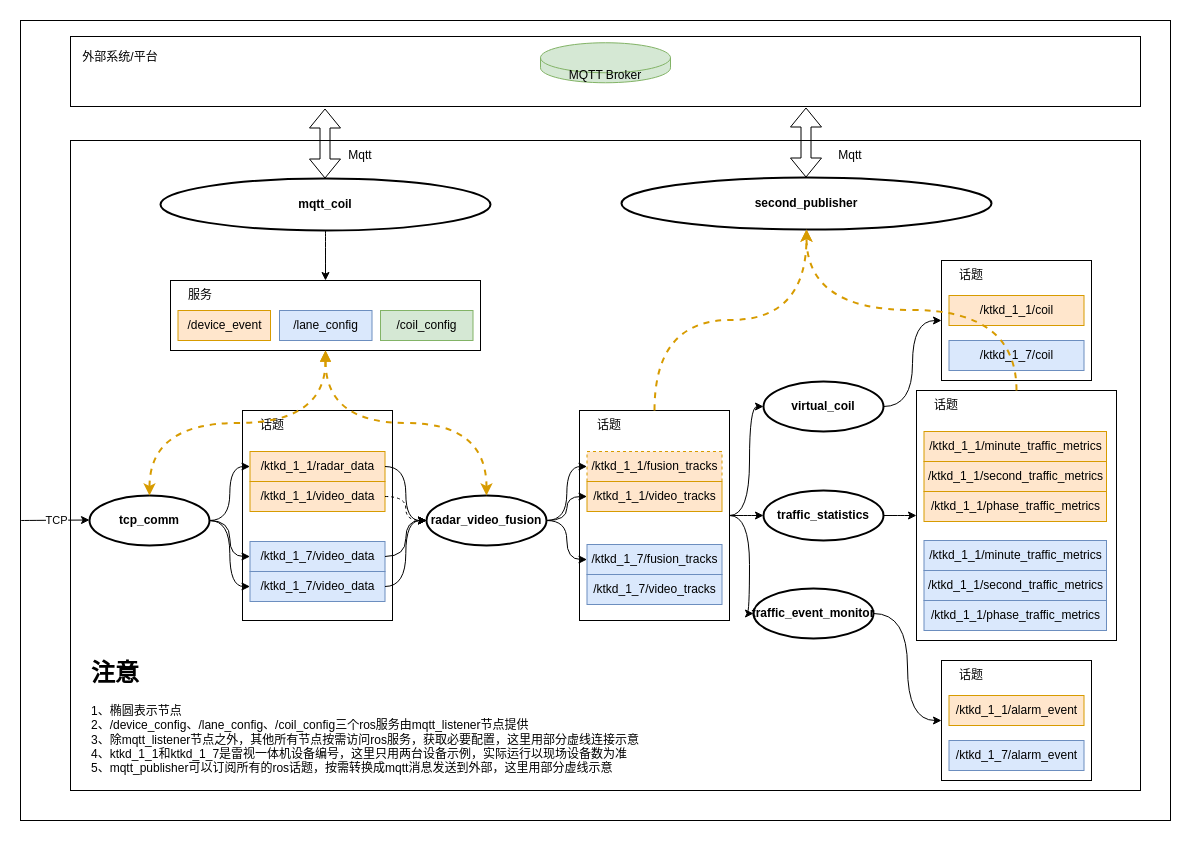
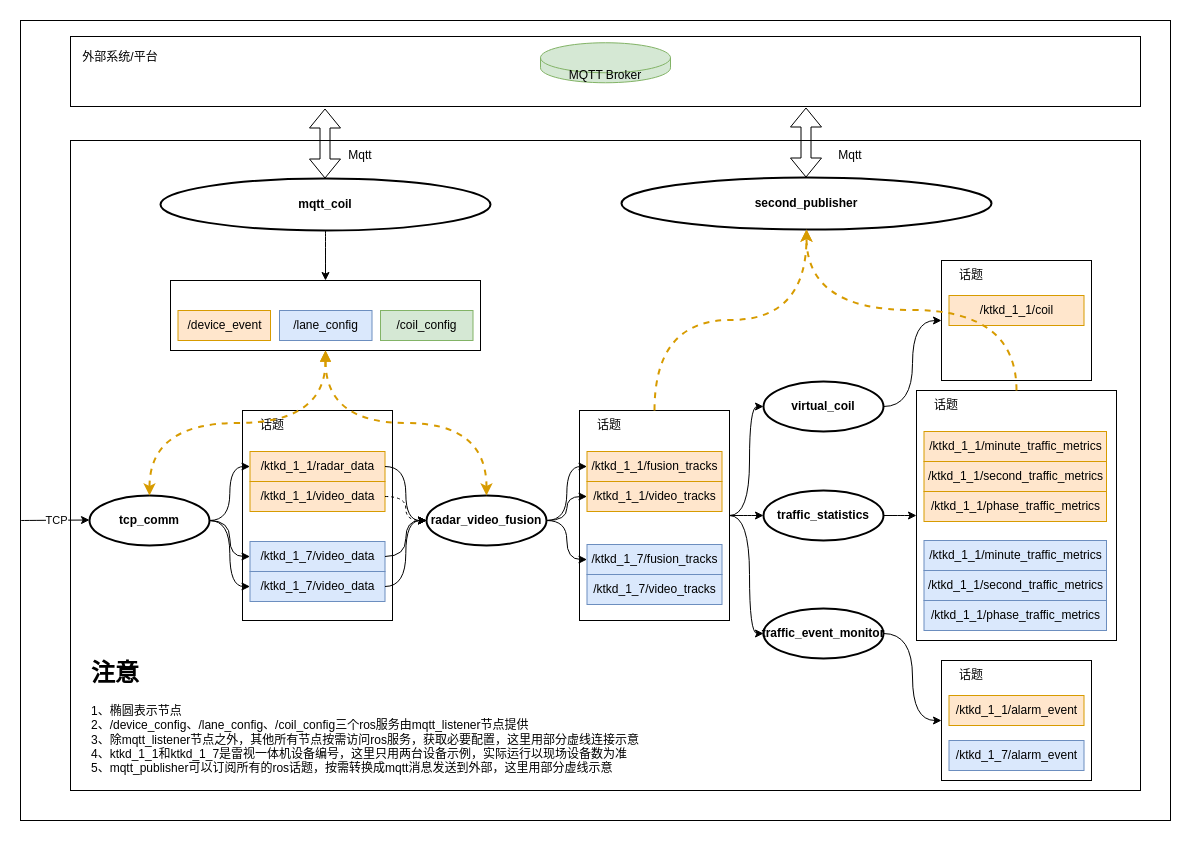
node "服务": removed
node "/ktkd_1_7/coil": removed
node "/ktkd_1_1/fusion_tracks": style dashed -> solid
node "traffic_event_monitor": moved (814, 614) -> (824, 634)
